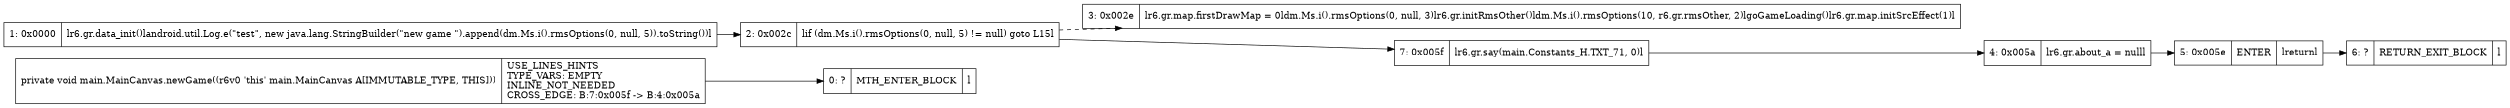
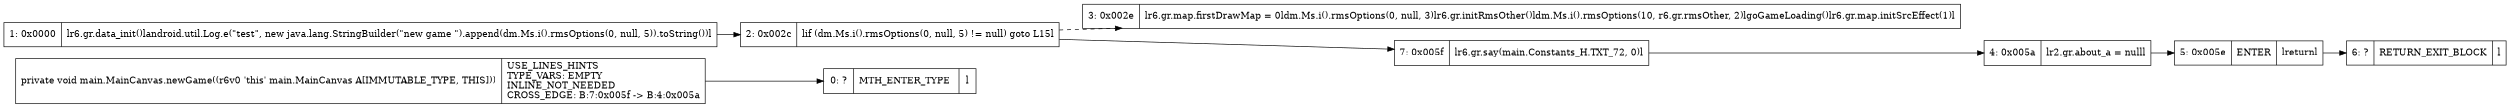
node "7: 0x005f": text "lr6.gr.say(main.Constants_H.TXT_71, 0)l" -> "lr6.gr.say(main.Constants_H.TXT_72, 0)l"
node "4: 0x005a": text "lr6.gr.about_a = nulll" -> "lr2.gr.about_a = nulll"
node "0: ?": text "MTH_ENTER_BLOCK" -> "MTH_ENTER_TYPE"
